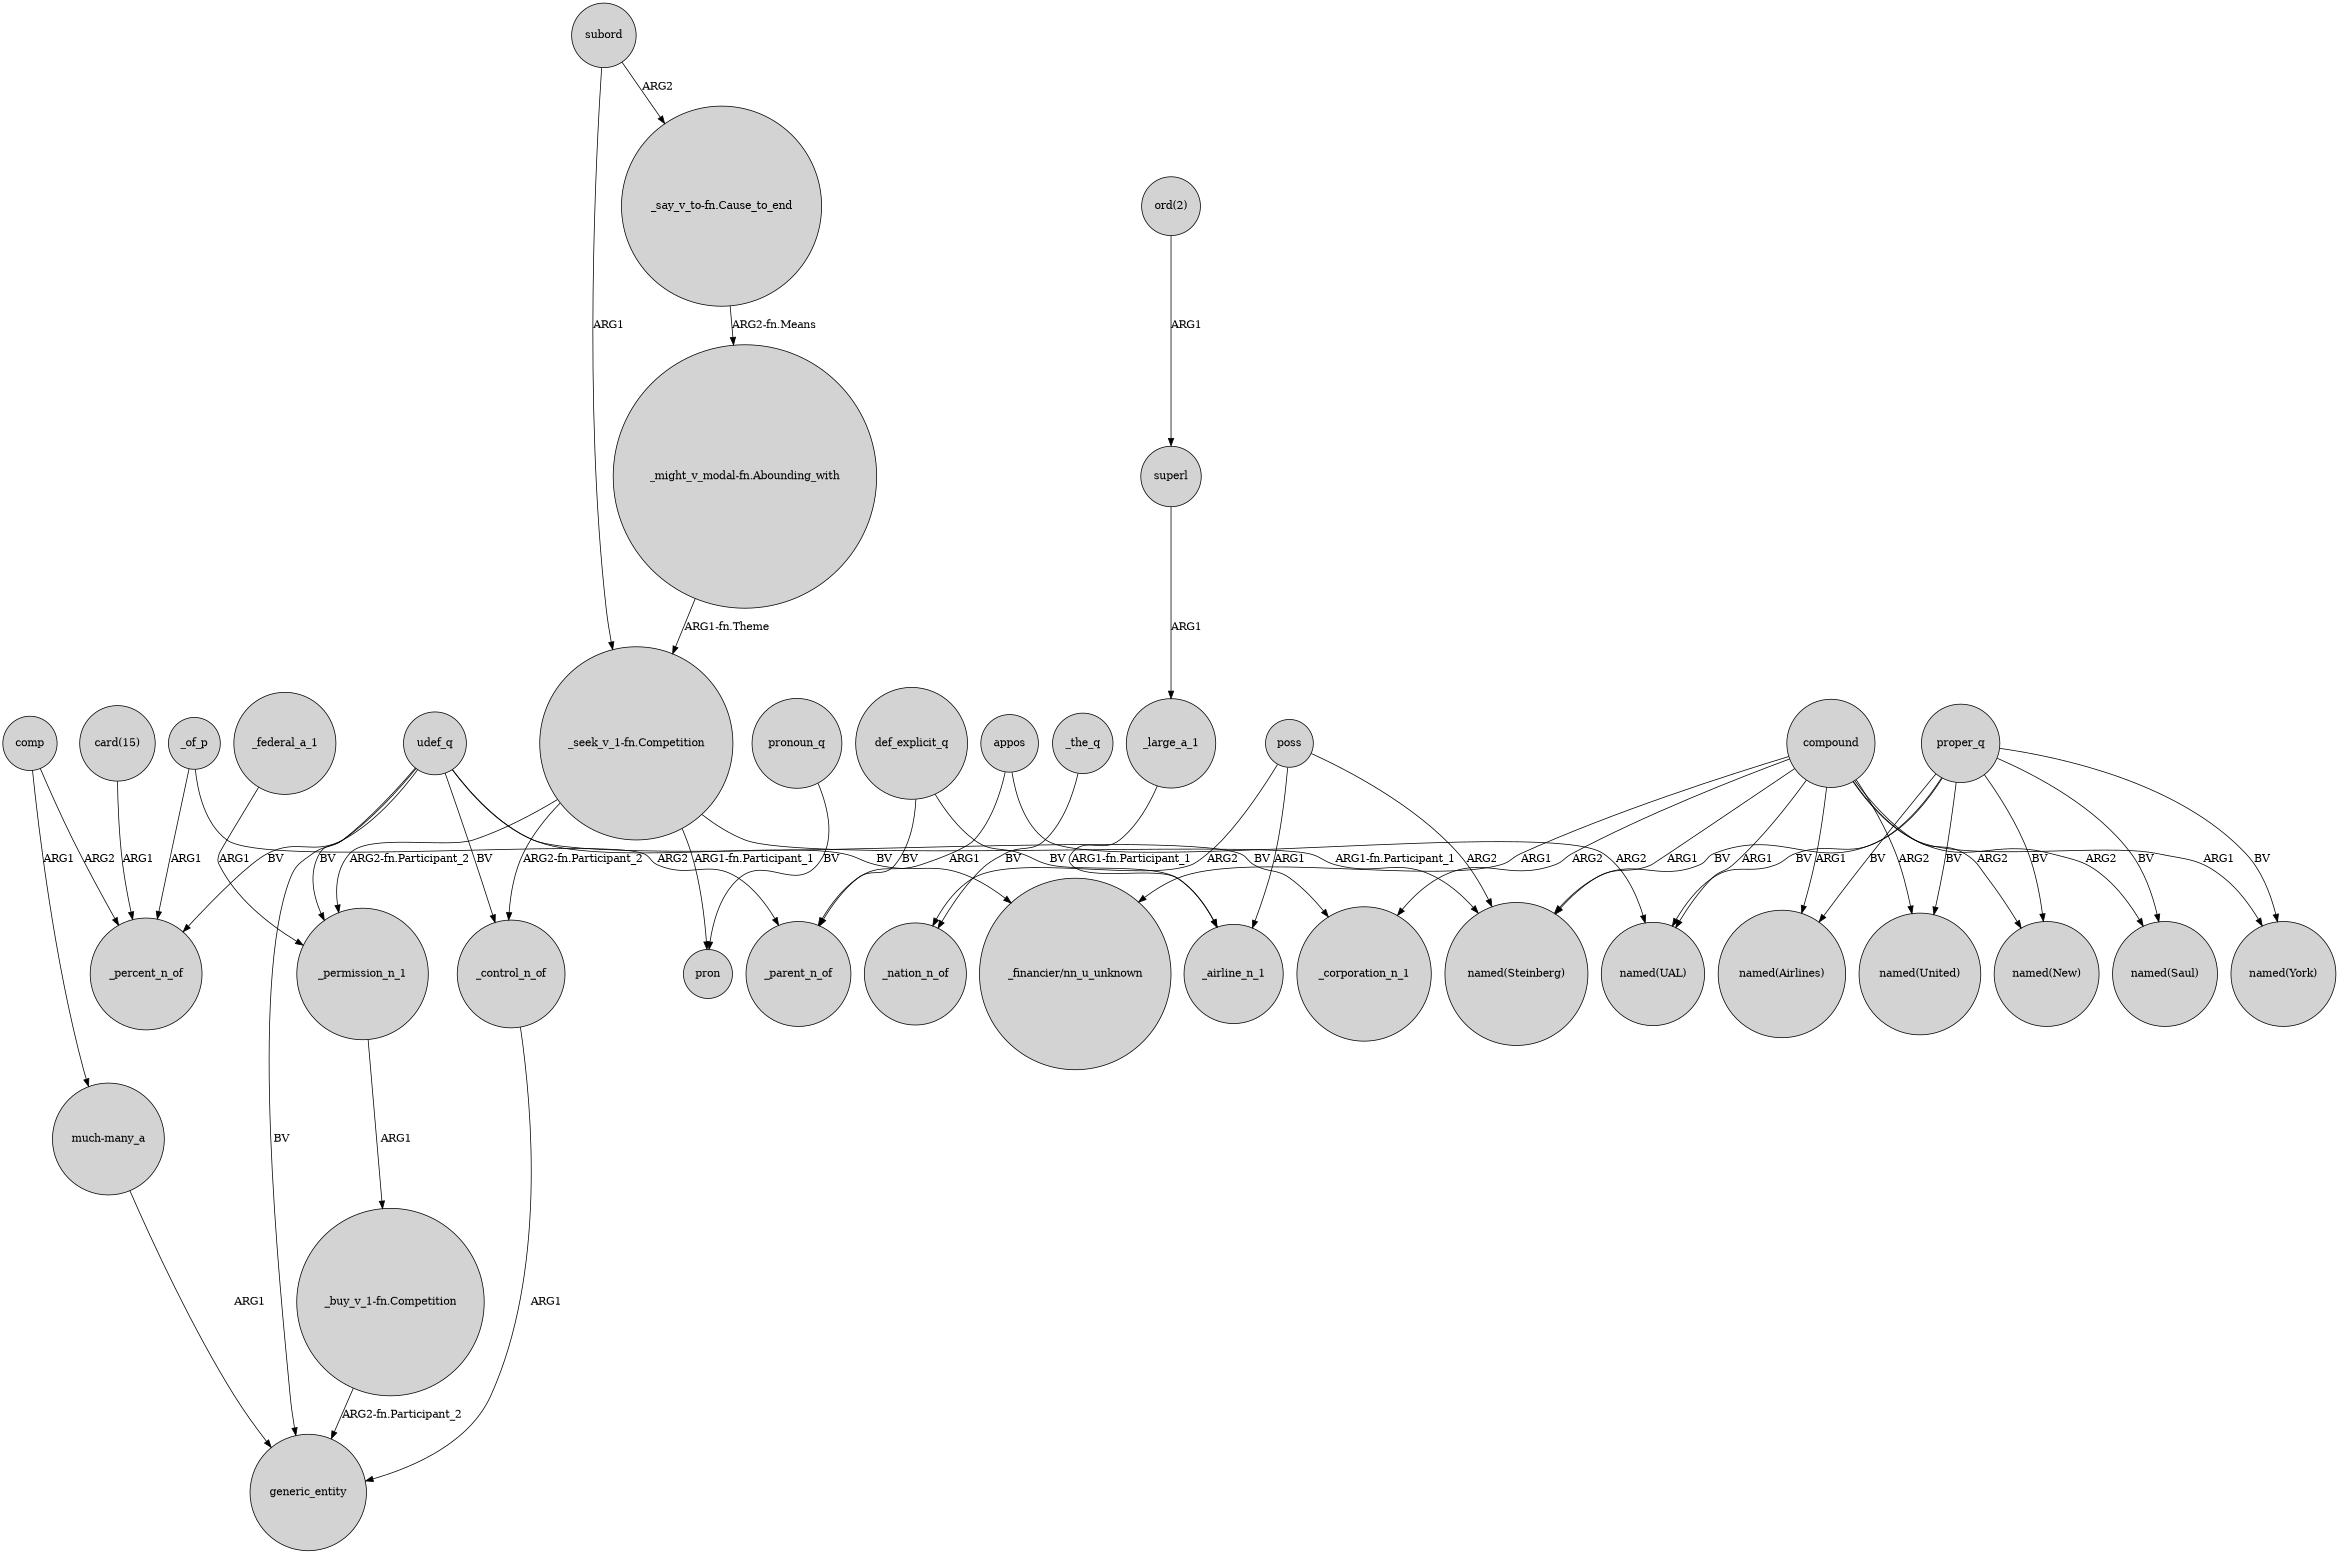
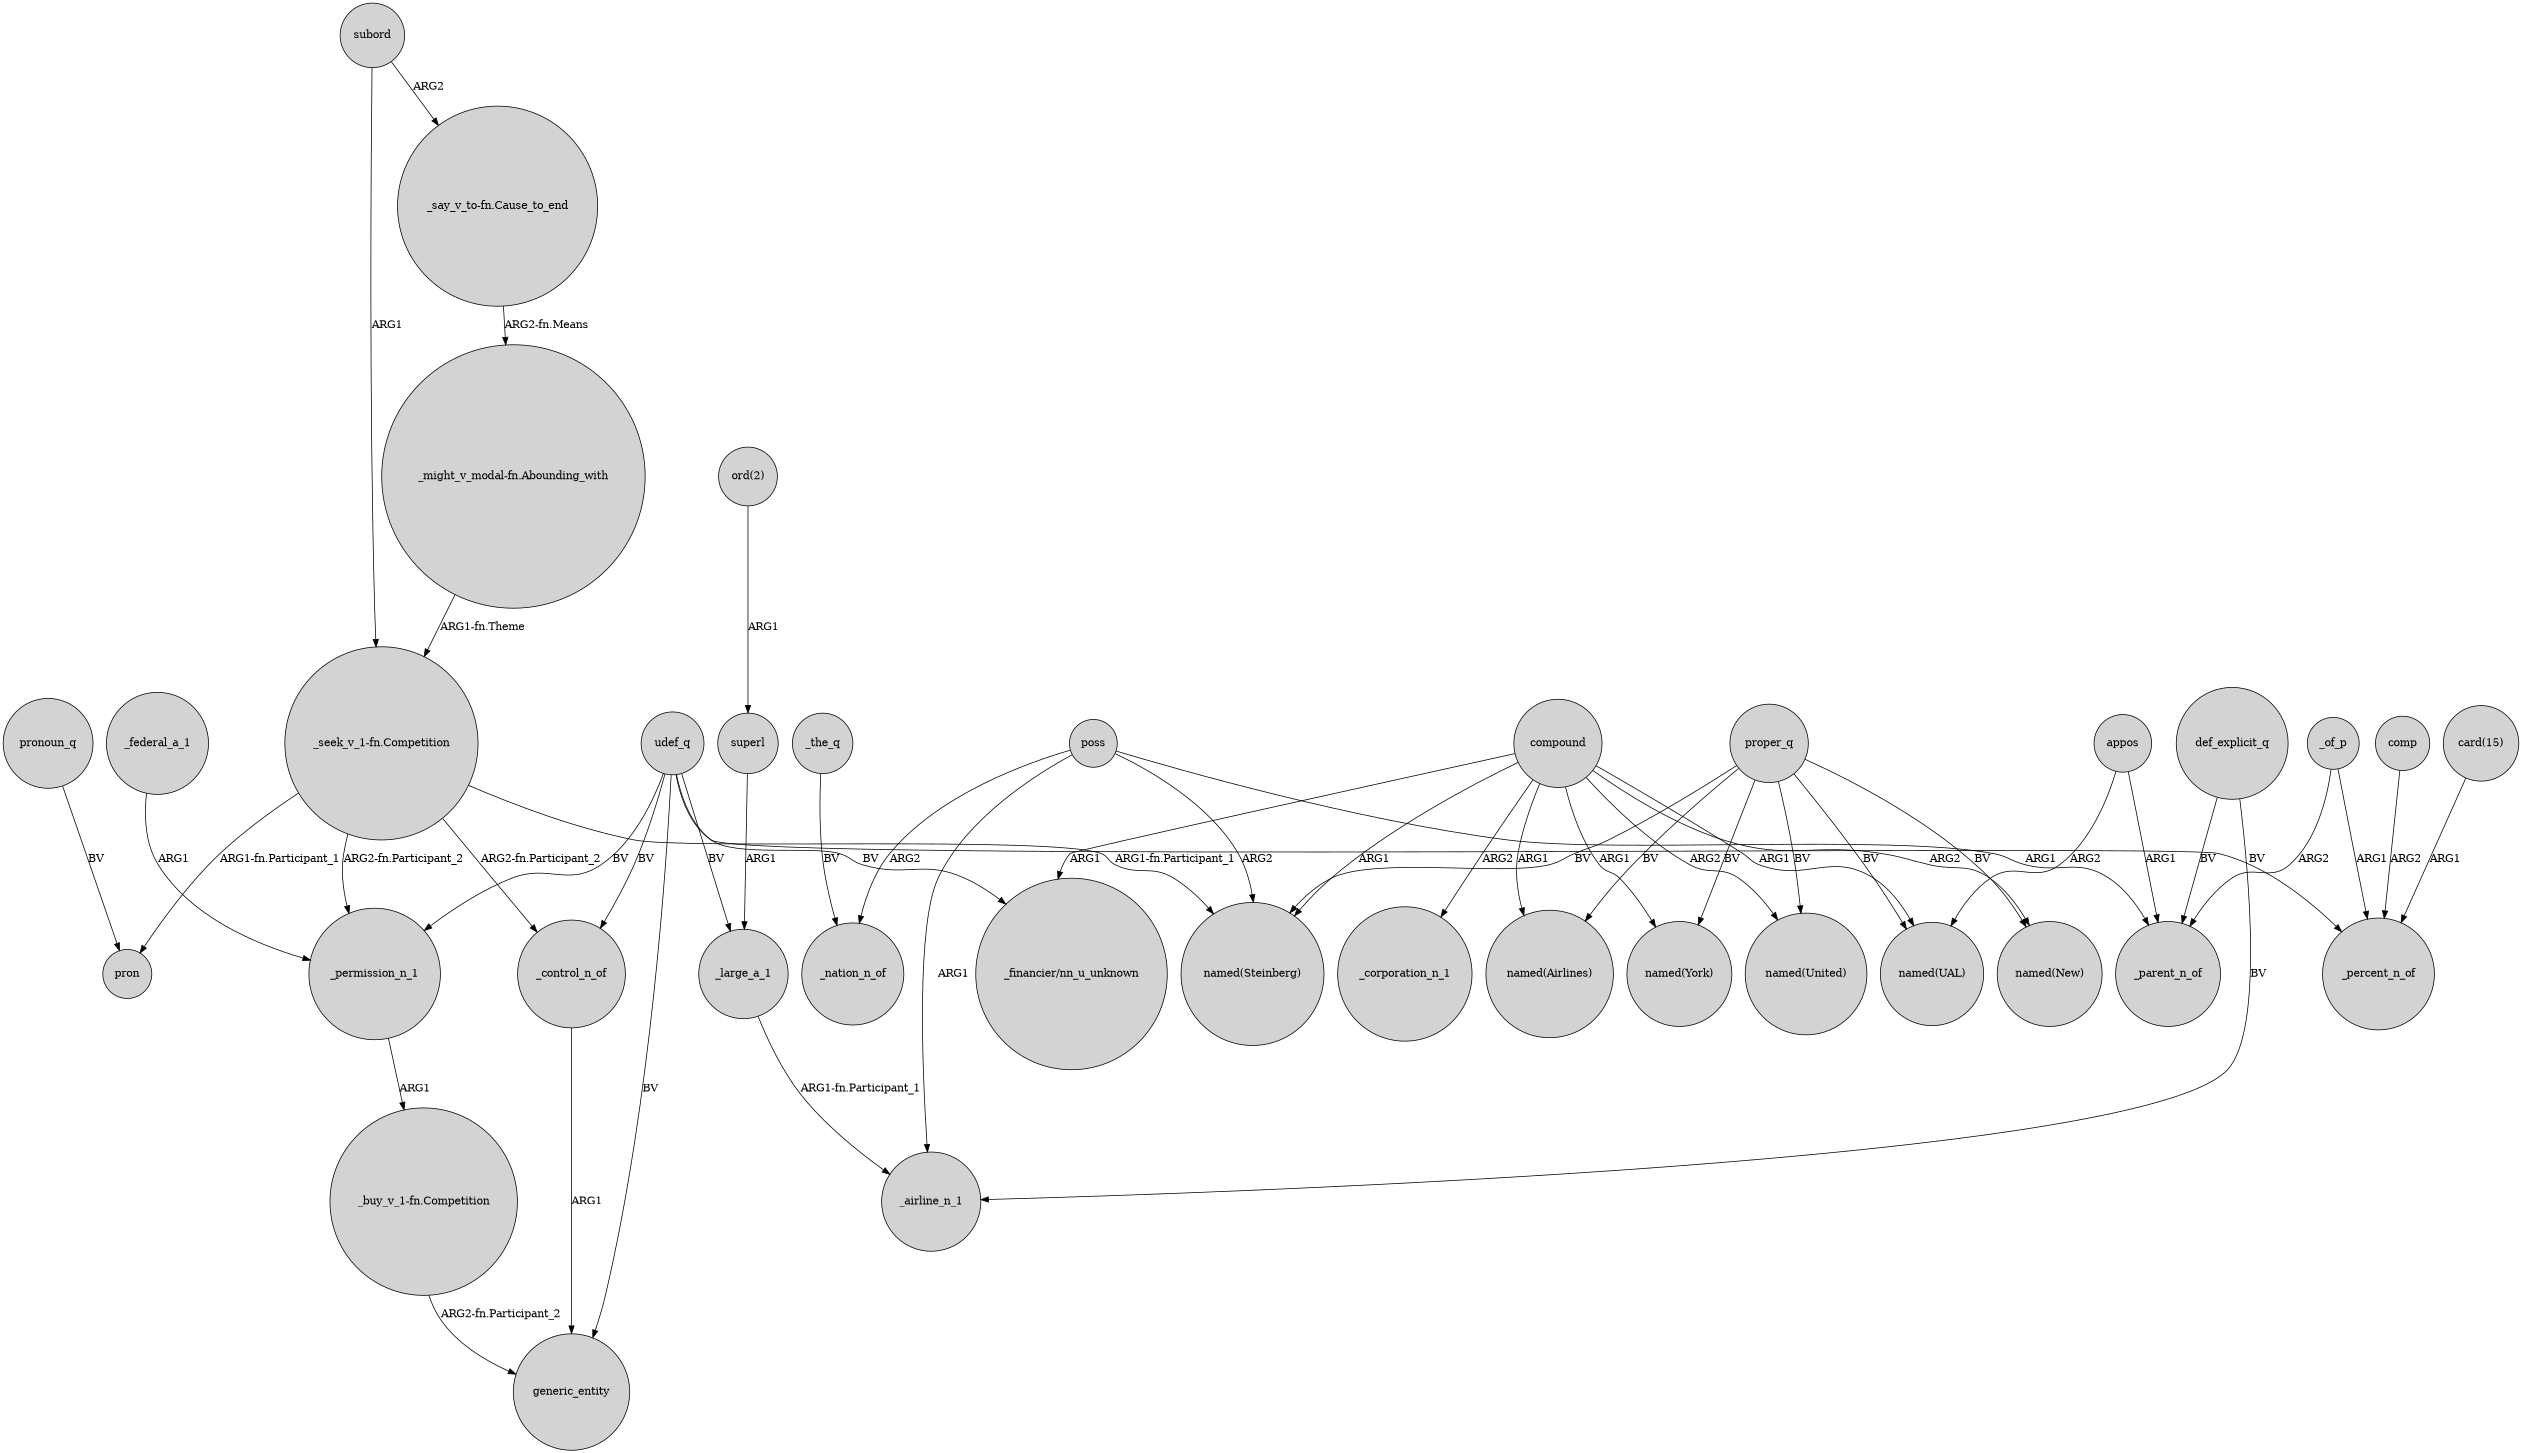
edge "poss" -> "_parent_n_of": added, label "ARG1"
edge "udef_q" -> "_corporation_n_1": now "udef_q" -> "_large_a_1"
node "named(Saul)": removed
node "much-many_a": removed
